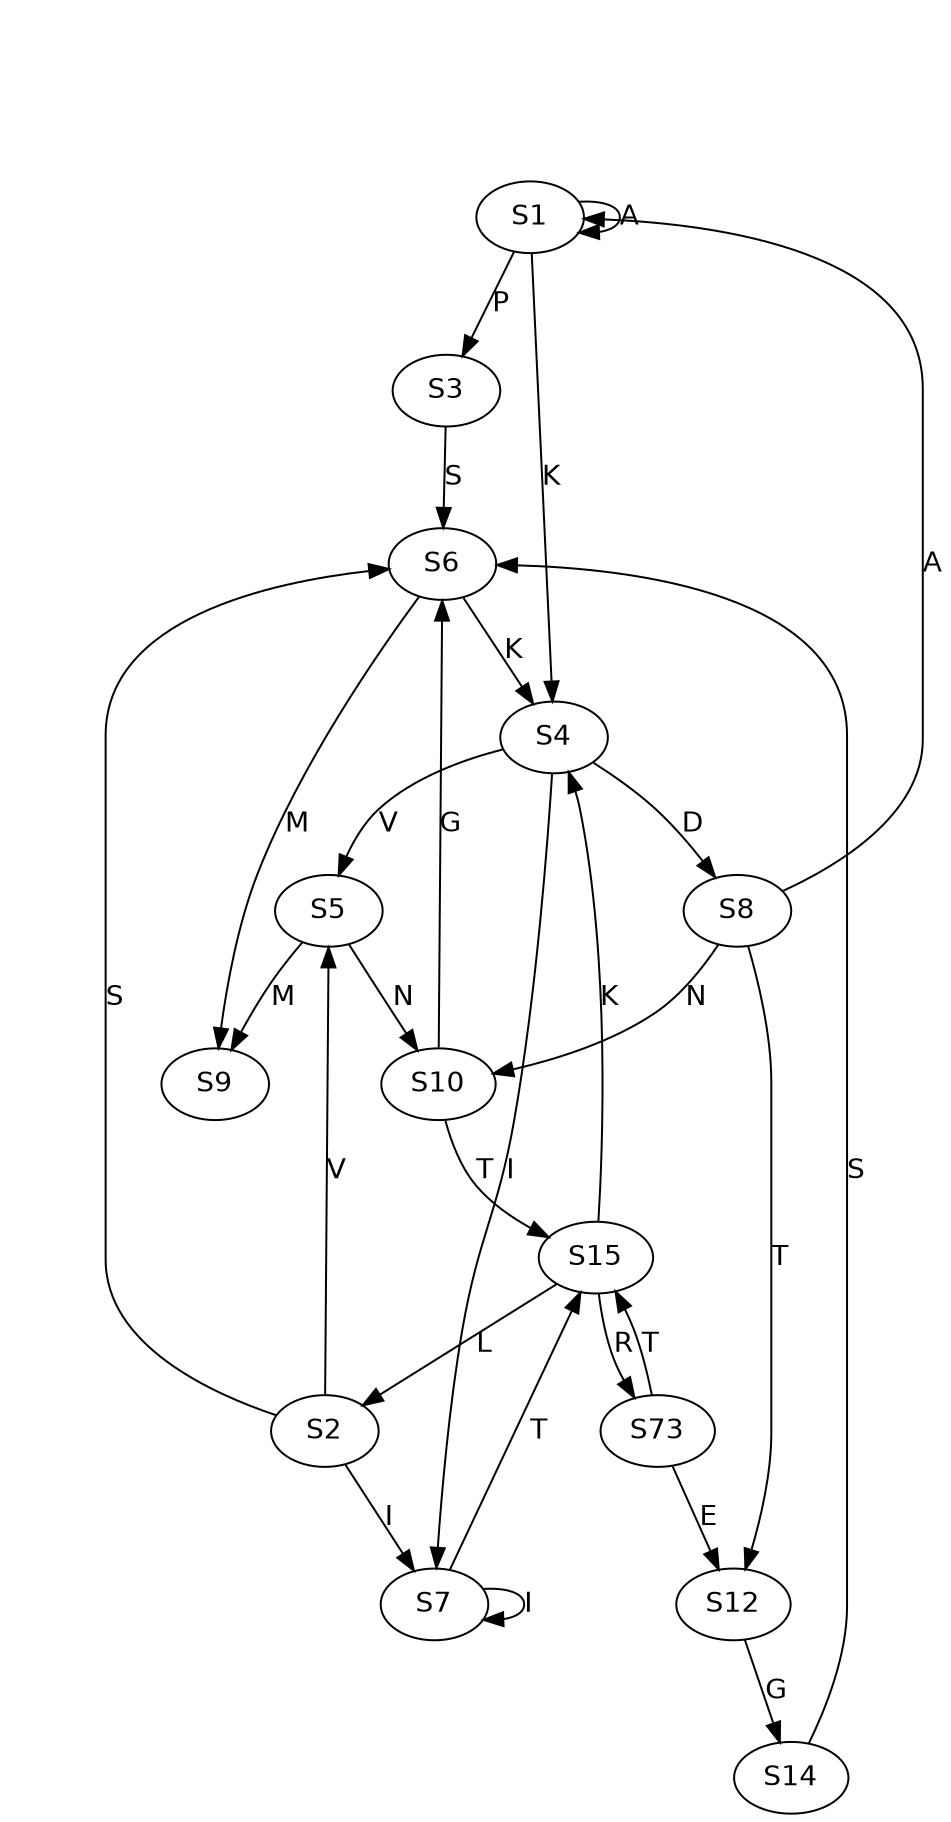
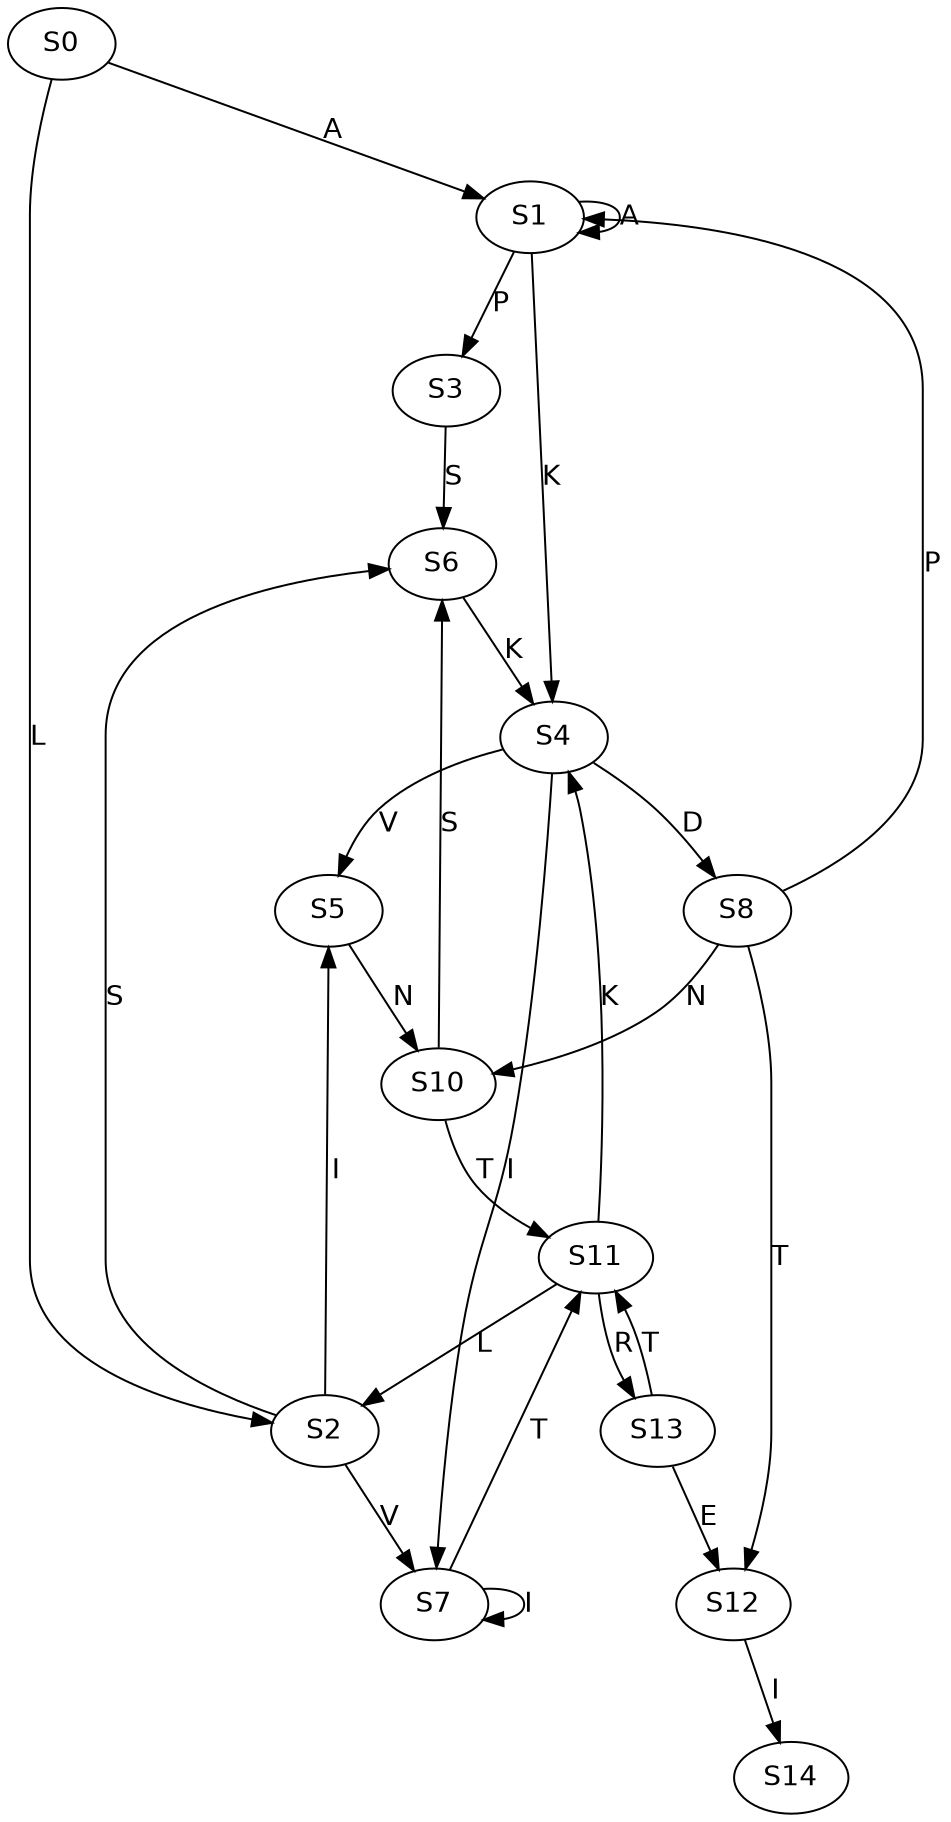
node "S0": added
edge "S8" -> "S1": label "A" -> "P"
edge "S10" -> "S6": label "G" -> "S"
edge "S14" -> "S6": removed, label "S"
node "S9": removed
edge "S2" -> "S5": label "V" -> "I"
node "S15": label "S15" -> "S11"
node "S73": label "S73" -> "S13"
edge "S2" -> "S7": label "I" -> "V"
edge "S12" -> "S14": label "G" -> "I"
